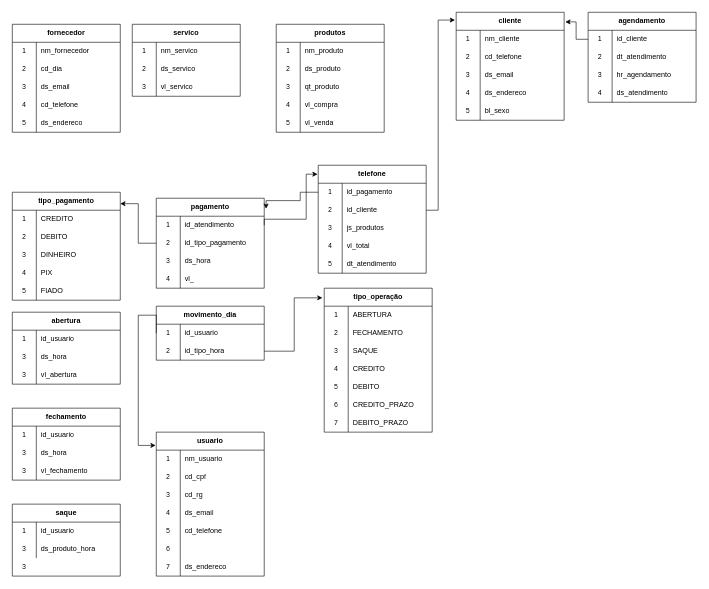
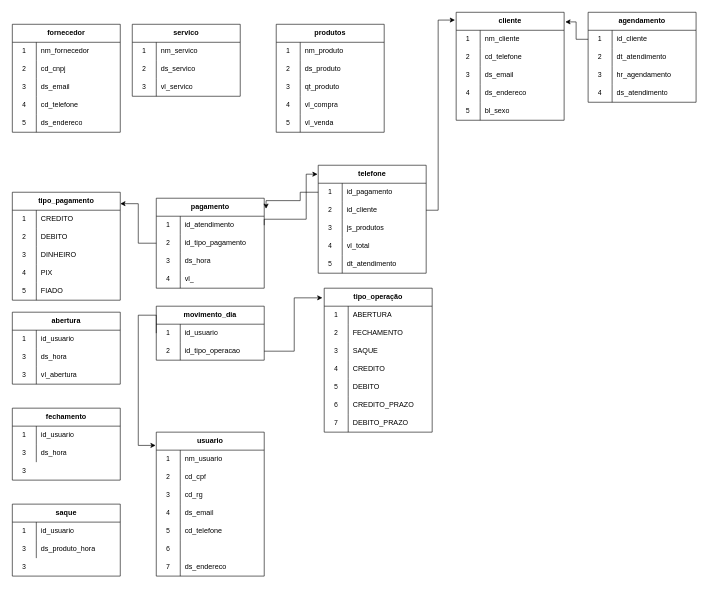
node "cd_dia": label "cd_dia" -> "cd_cnpj"
node "id_tipo_hora": label "id_tipo_hora" -> "id_tipo_operacao"
node "vl_fechamento": removed
